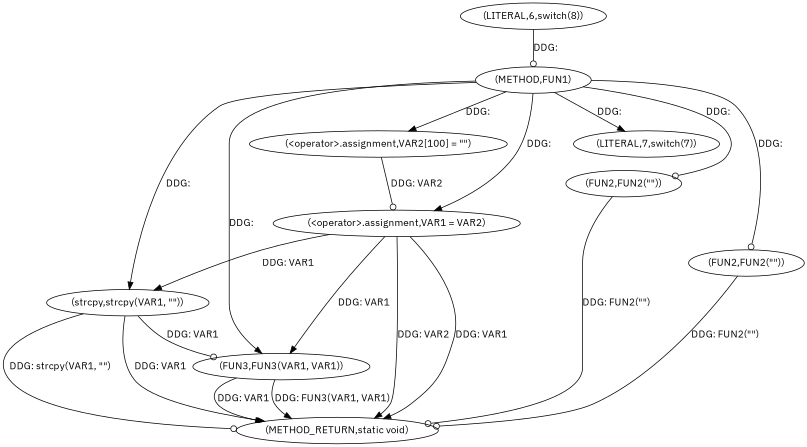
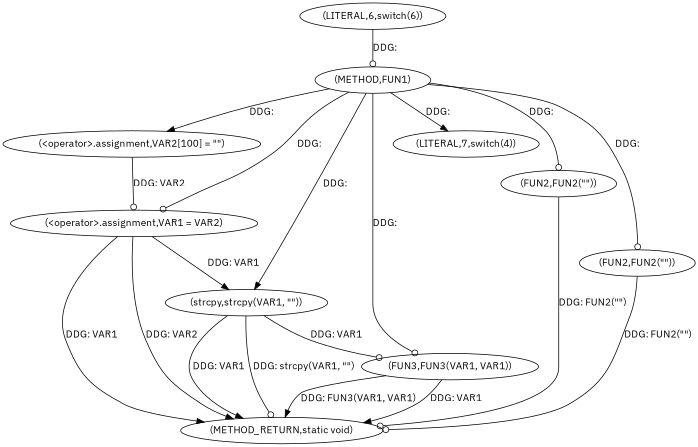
node "(LITERAL,6,switch(8))": label "(LITERAL,6,switch(8))" -> "(LITERAL,6,switch(6))"
edge "(METHOD,FUN1)" -> "(FUN3,FUN3(VAR1, VAR1))": arrowhead normal -> odot
node "(LITERAL,7,switch(7))": label "(LITERAL,7,switch(7))" -> "(LITERAL,7,switch(4))"
edge "(METHOD,FUN1)" -> "(<operator>.assignment,VAR1 = VAR2)": arrowhead normal -> odot
edge "(<operator>.assignment,VAR1 = VAR2)" -> "(FUN3,FUN3(VAR1, VAR1))": removed, label "DDG: VAR1"
